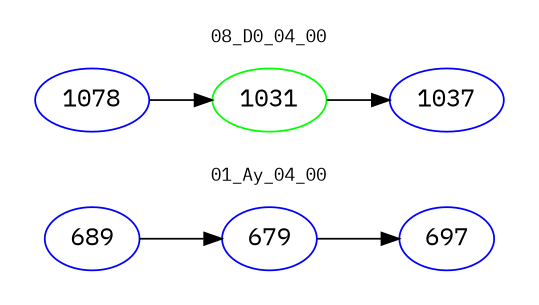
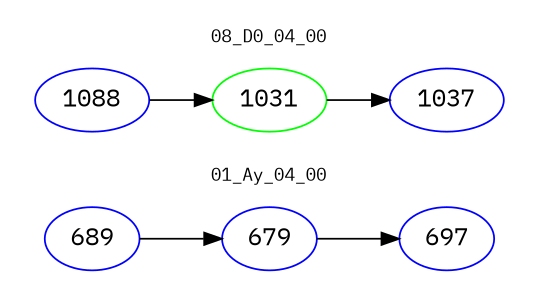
node "1078": label "1078" -> "1088"
